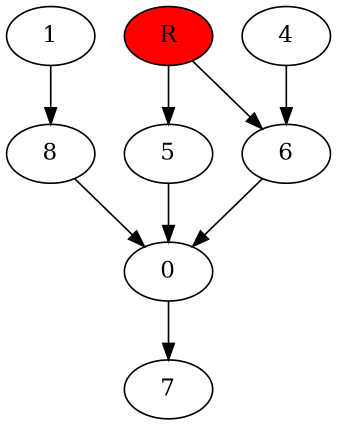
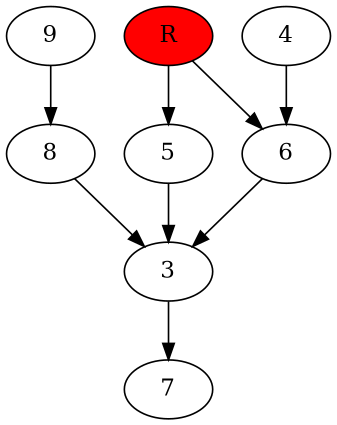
node "1": label "1" -> "9"
node "0": label "0" -> "3"
